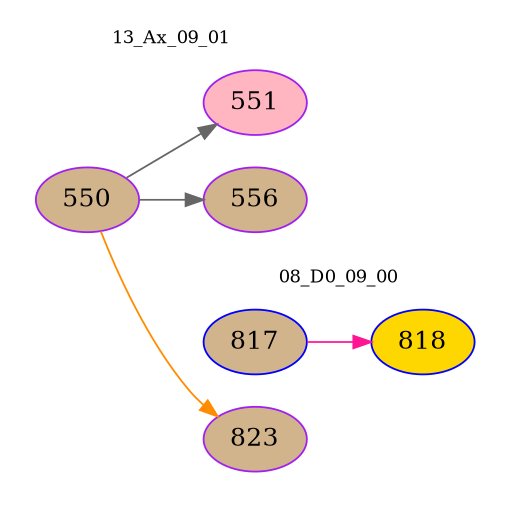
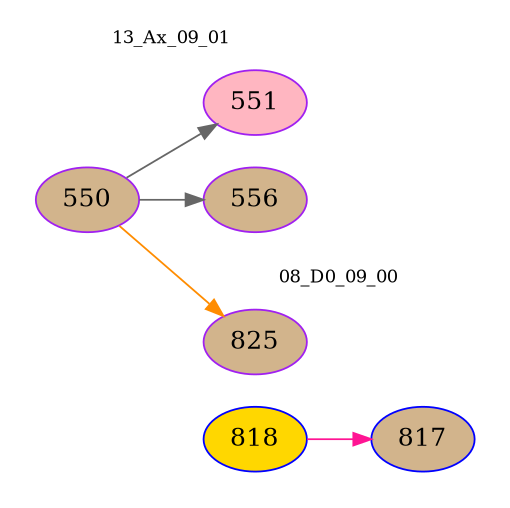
edge "817" -> "818": reversed
node "823": label "823" -> "825"
